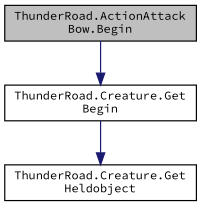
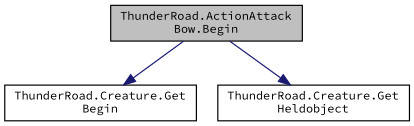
edge "ThunderRoad.Creature.Get Begin" -> "ThunderRoad.Creature.Get Heldobject": now "ThunderRoad.ActionAttack Bow.Begin" -> "ThunderRoad.Creature.Get Heldobject"
